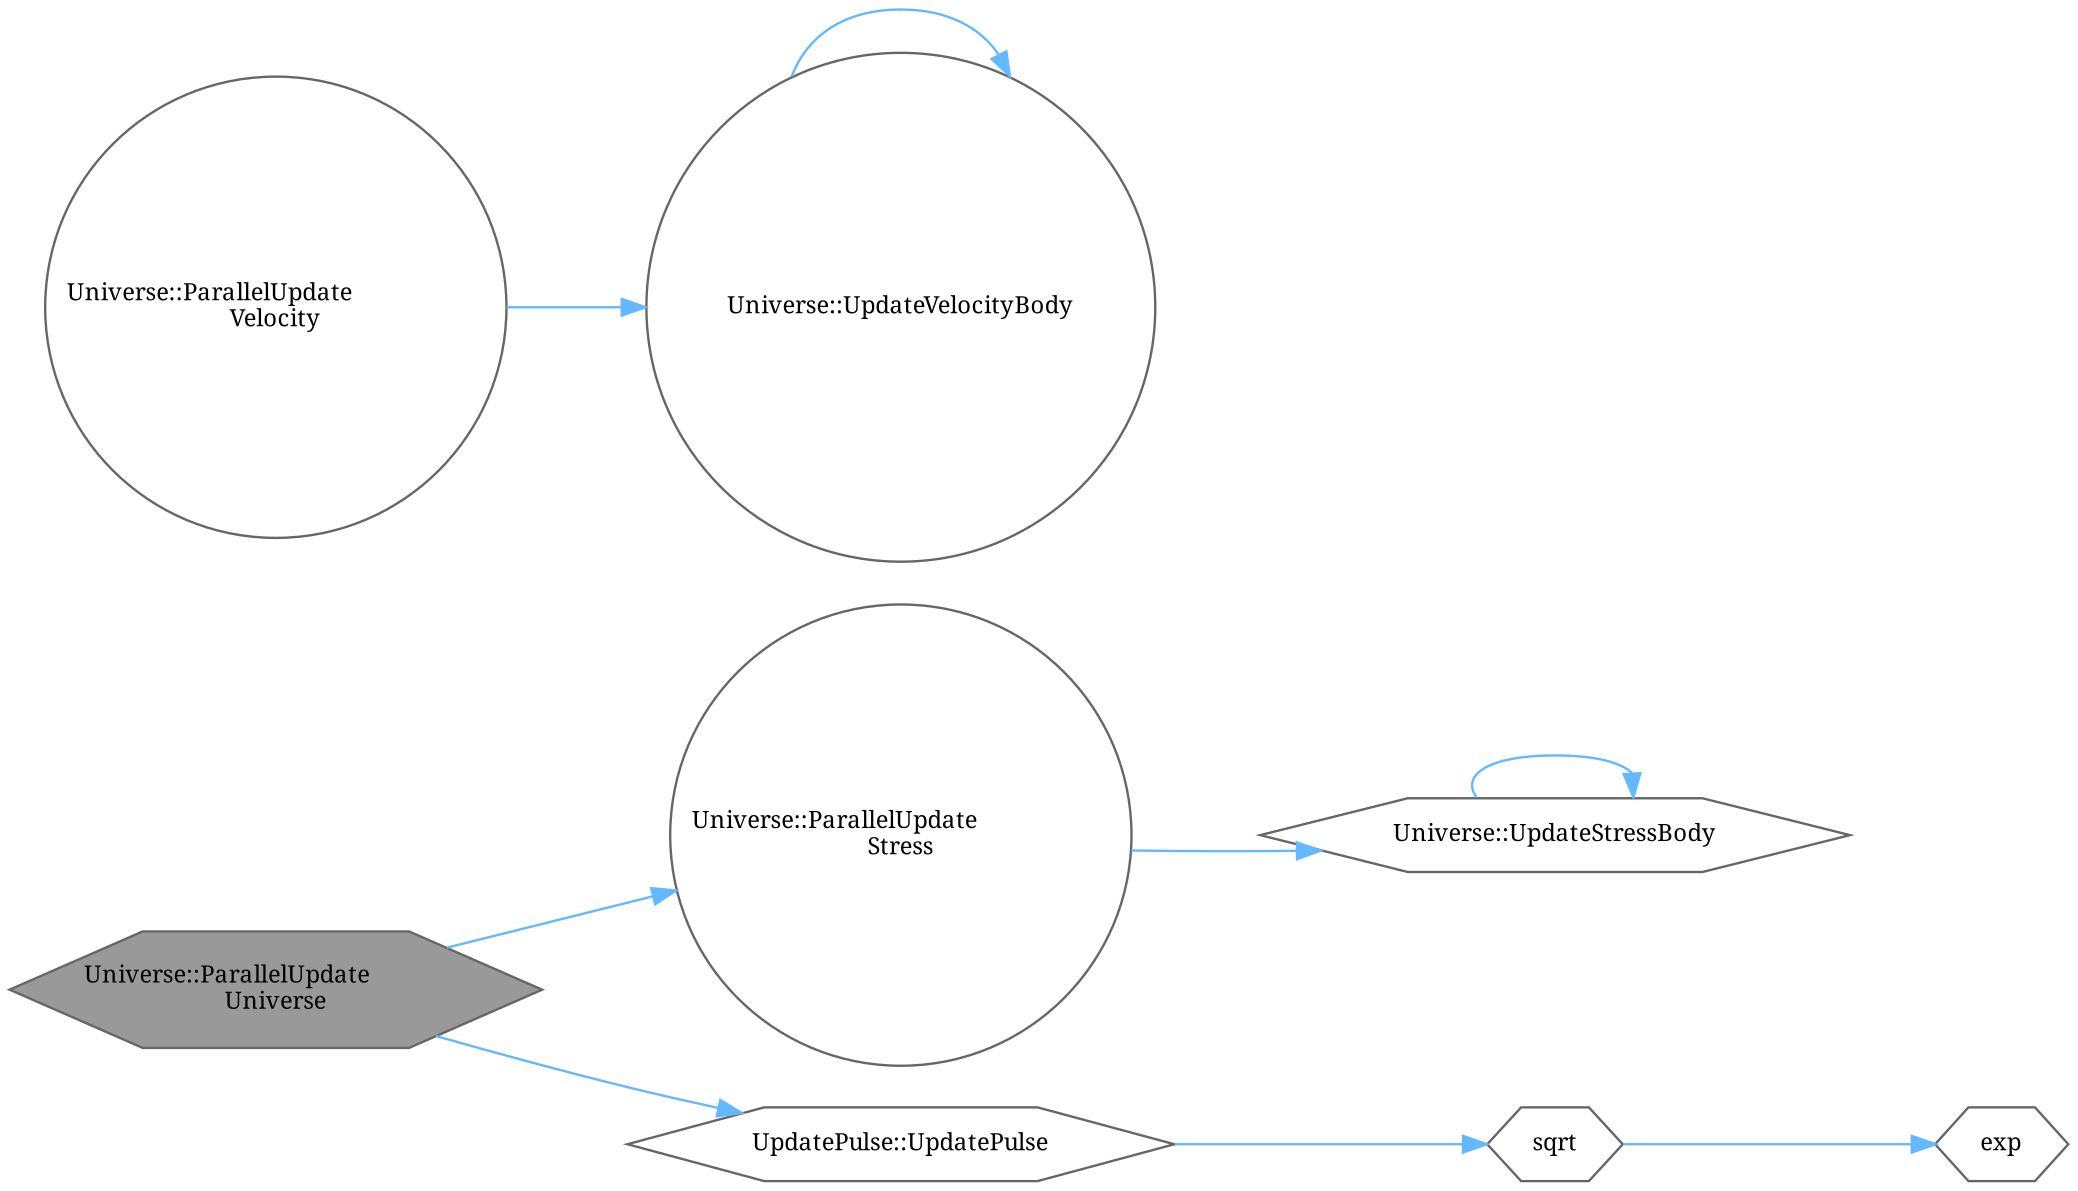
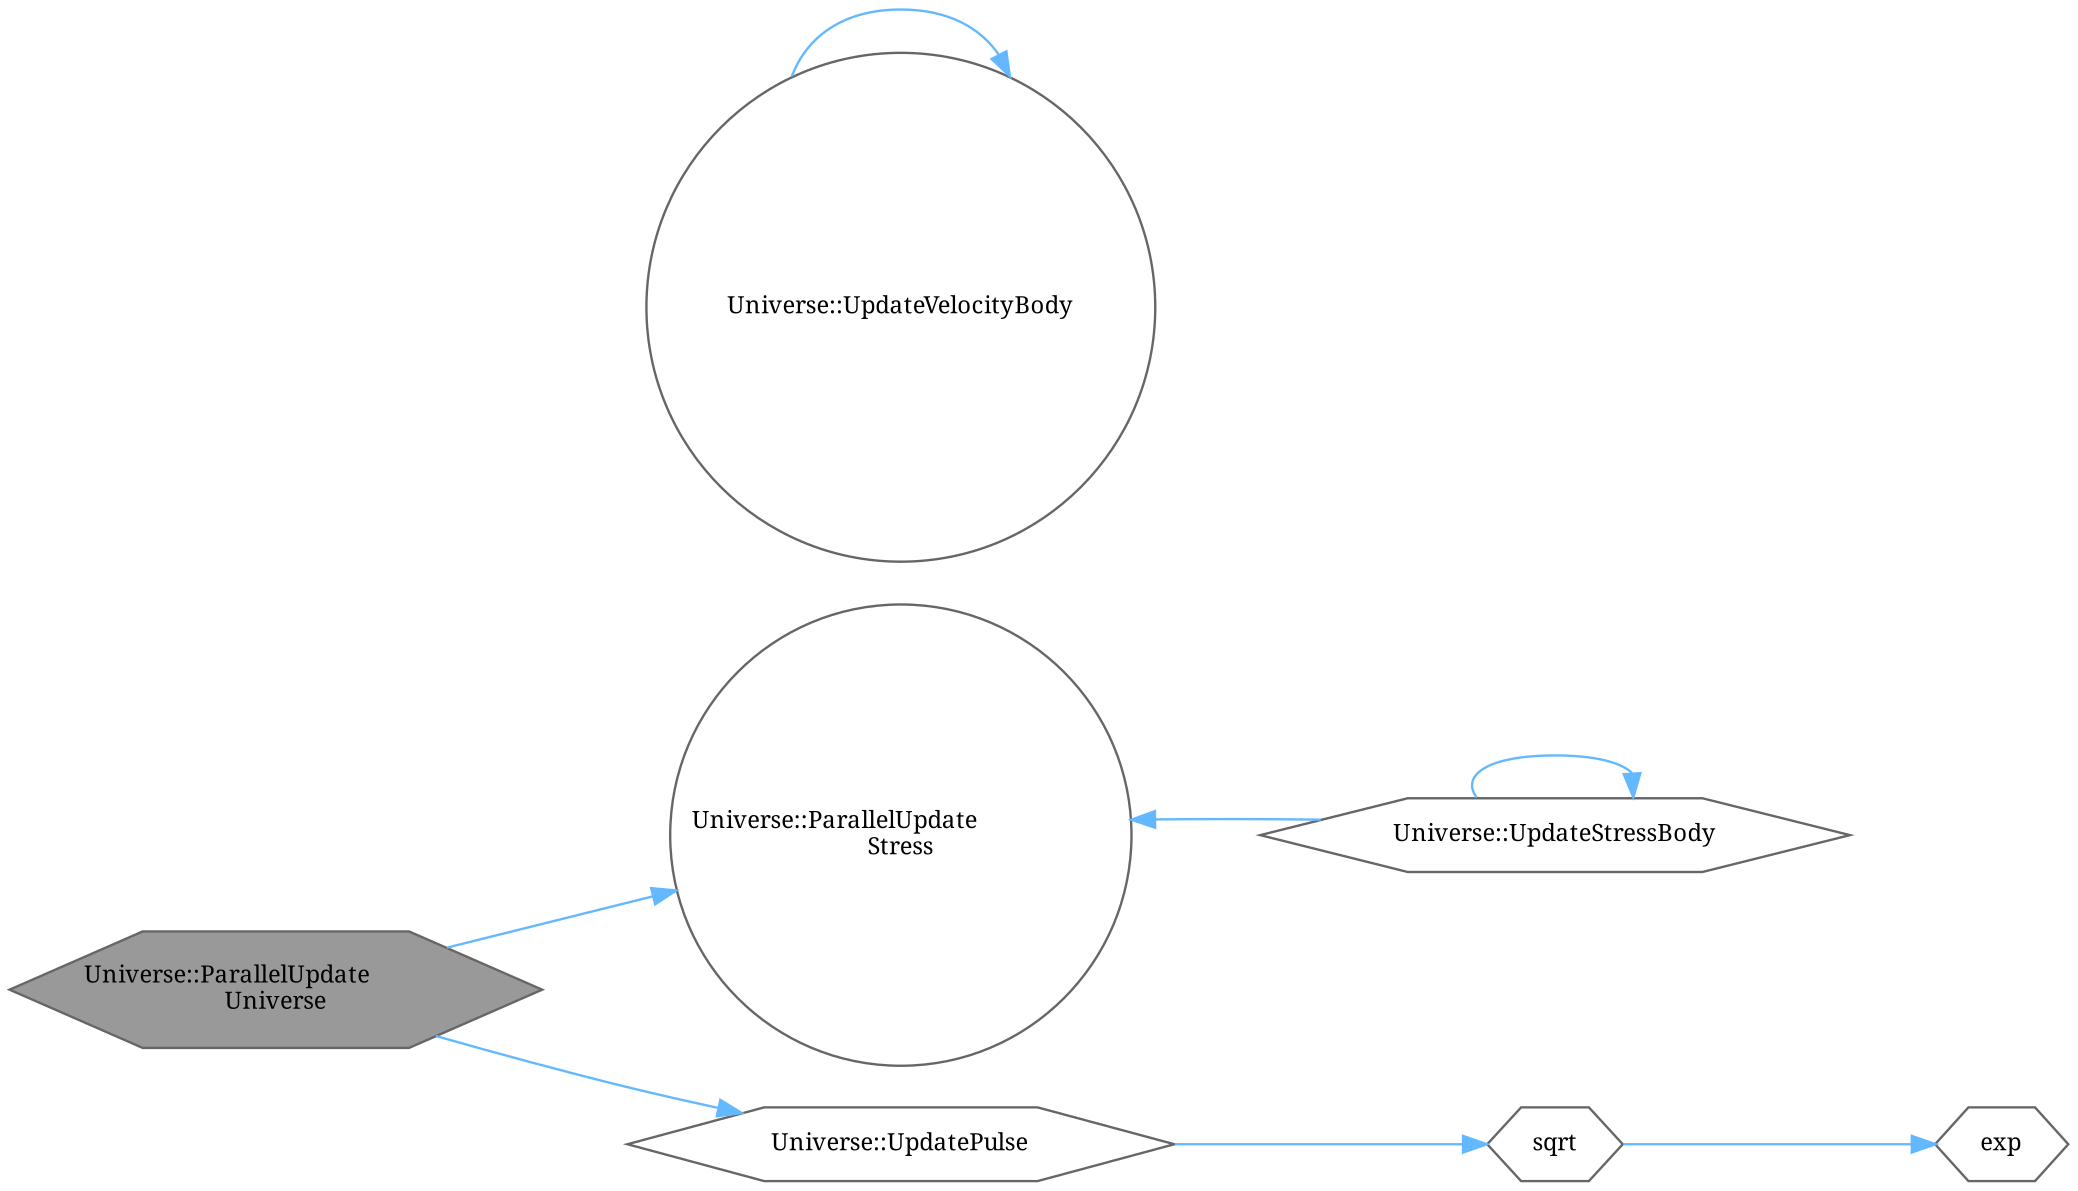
node "Universe::ParallelUpdate Velocity": removed
edge "Universe::ParallelUpdate Stress" -> "Universe::UpdateStressBody": reversed
node "UpdatePulse::UpdatePulse": label "UpdatePulse::UpdatePulse" -> "Universe::UpdatePulse"
